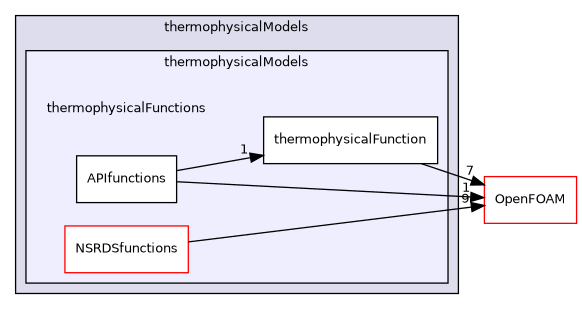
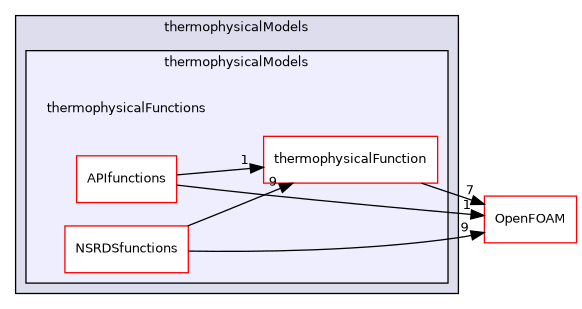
node "thermophysicalFunction": color black -> red
node "APIfunctions": color black -> red
edge "NSRDSfunctions" -> "thermophysicalFunction": added
